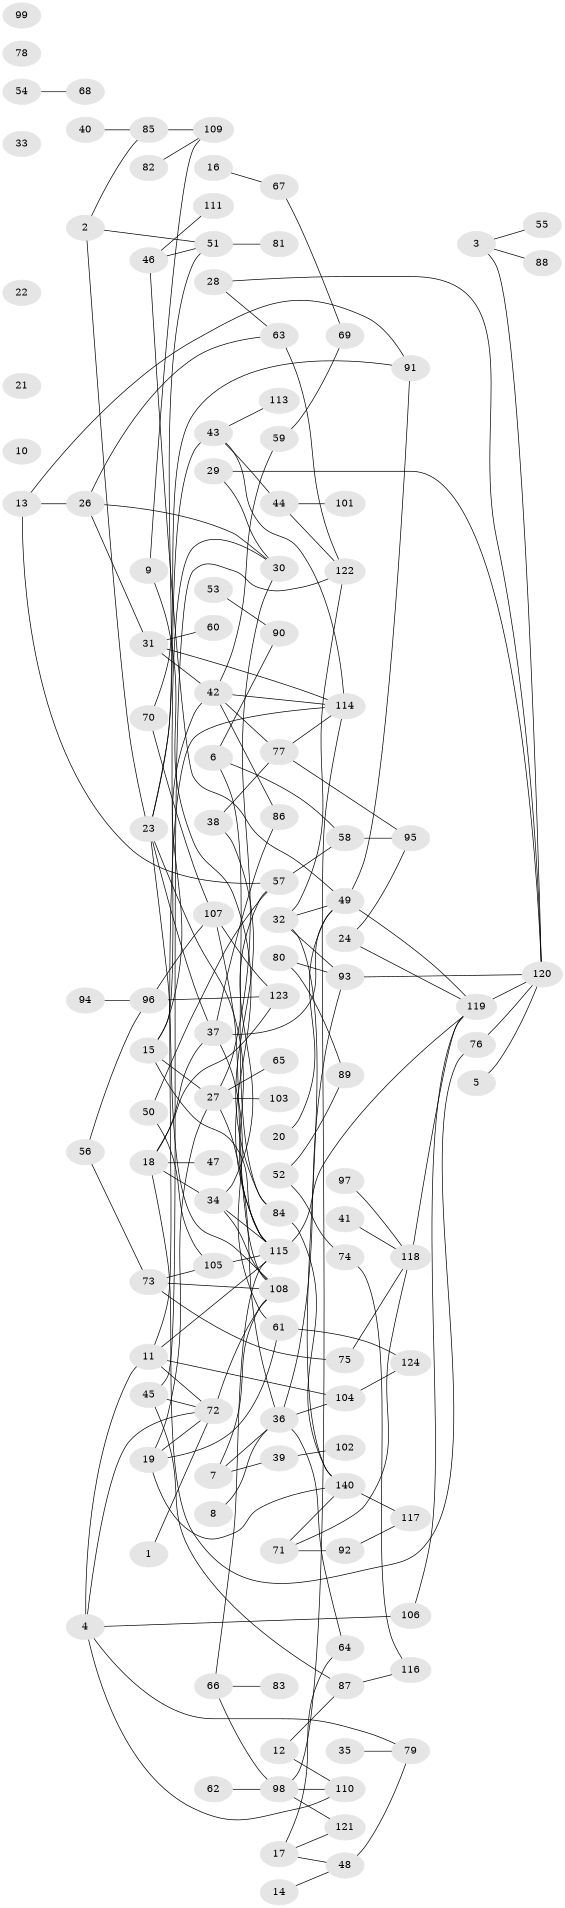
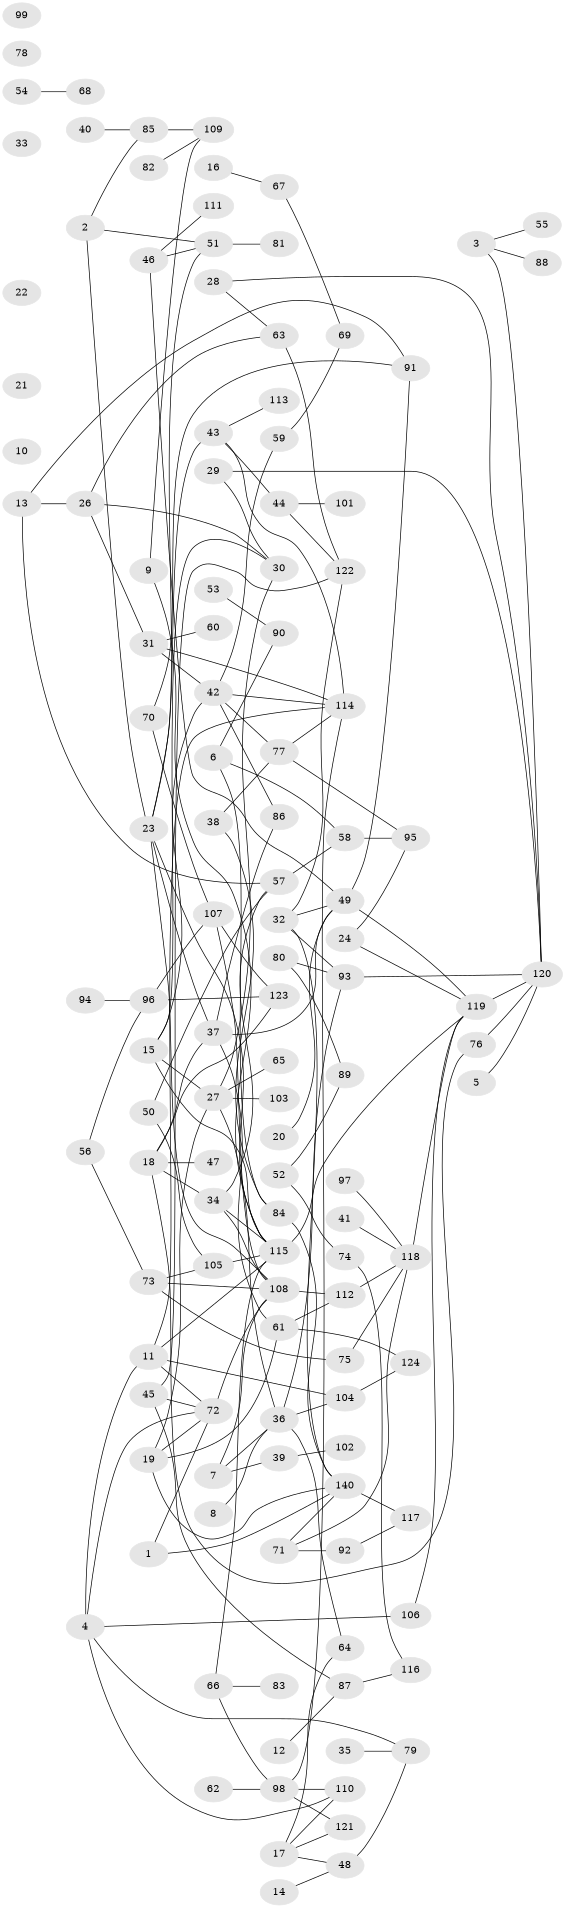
node "112": added
edge "140" -- "1": added
edge "12" -- "110": now "17" -- "110"
